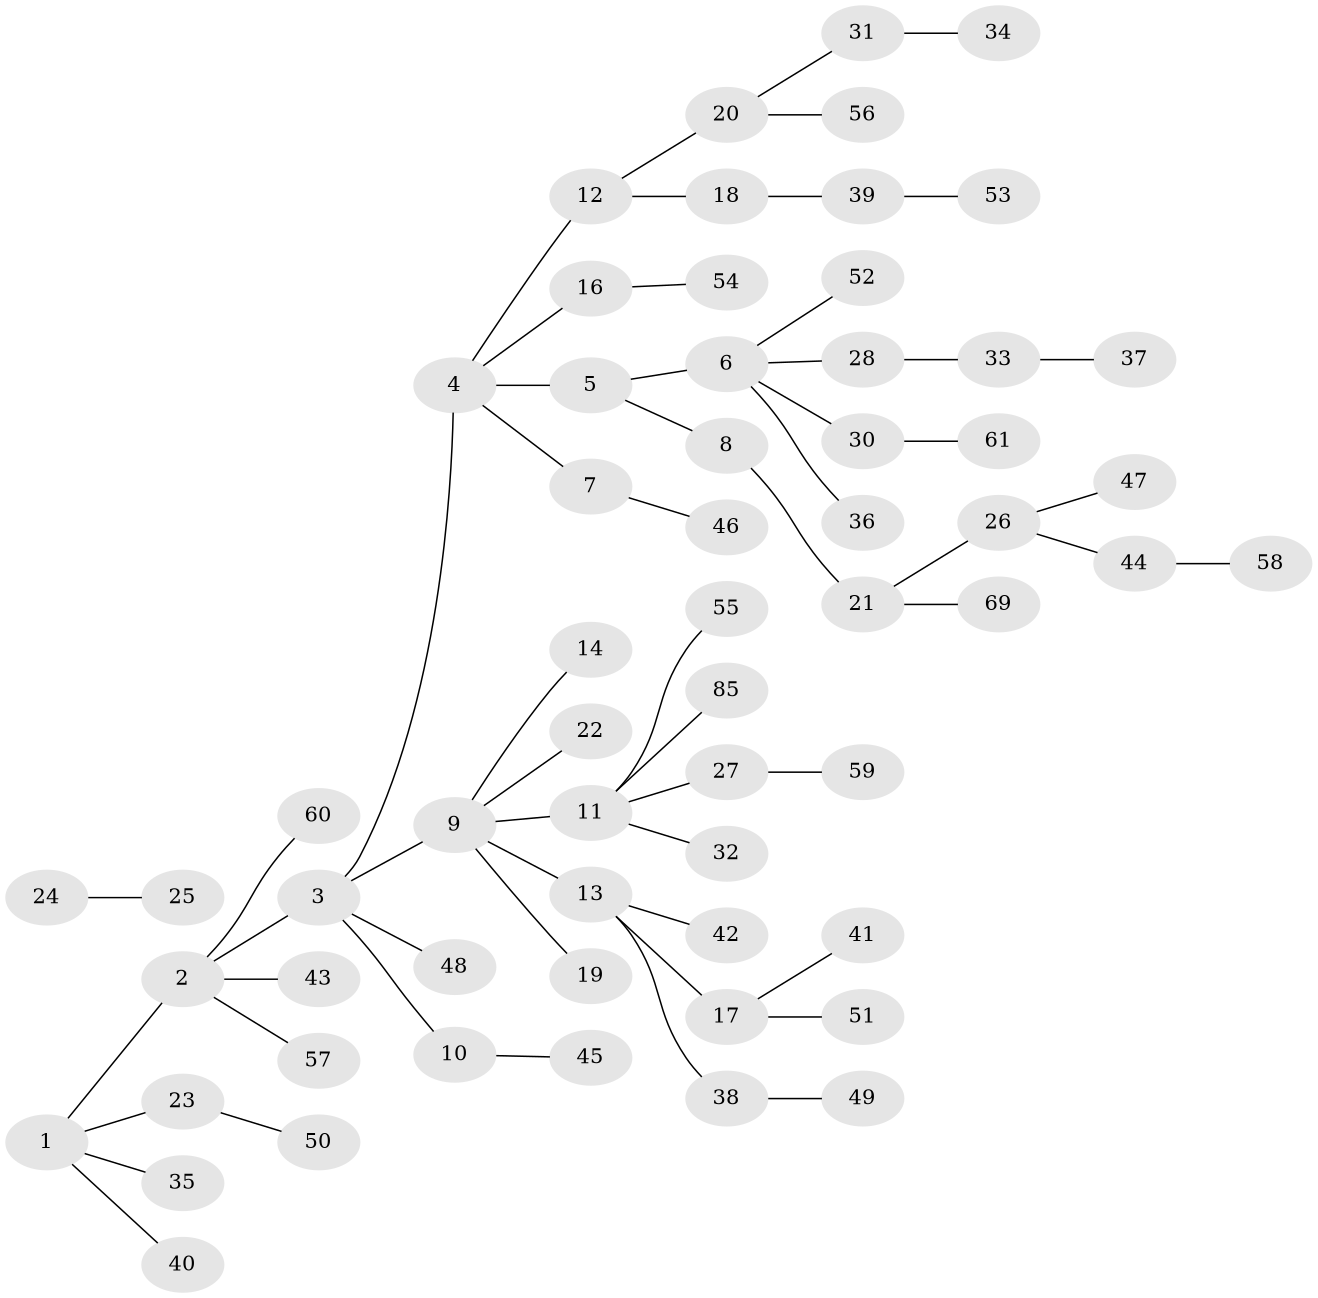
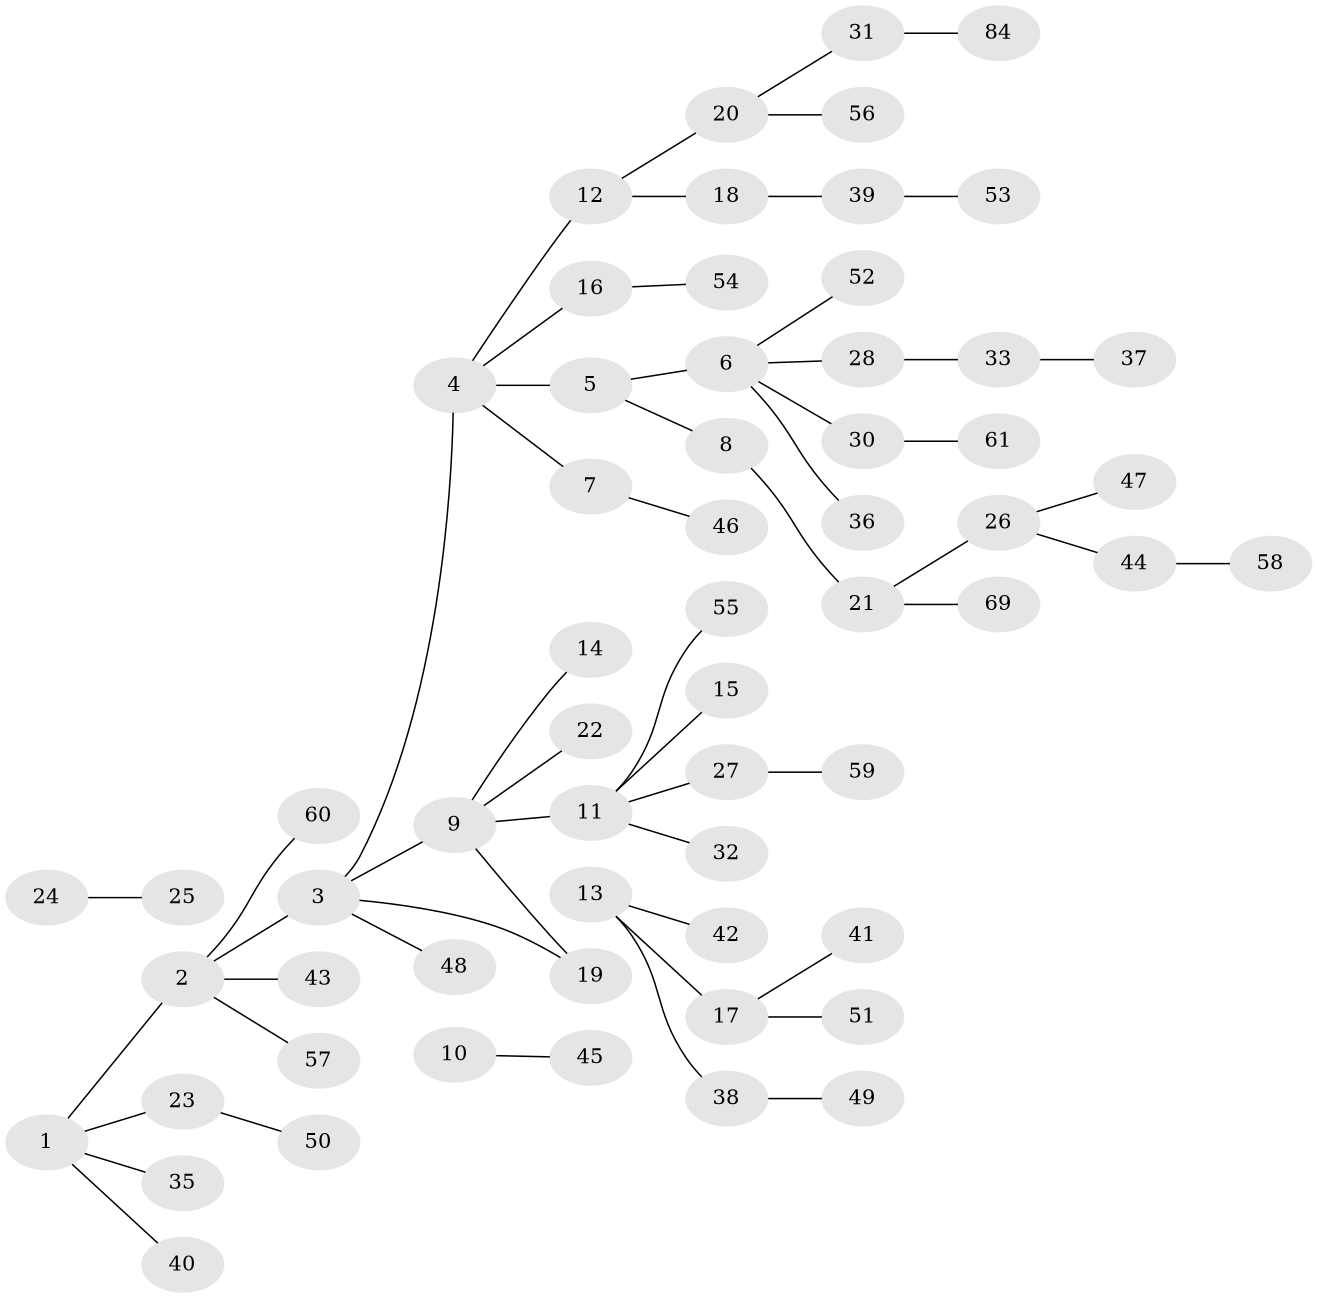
node "34": label "34" -> "84"
node "85": label "85" -> "15"
edge "9" -- "13": removed
edge "3" -- "10": now "3" -- "19"
